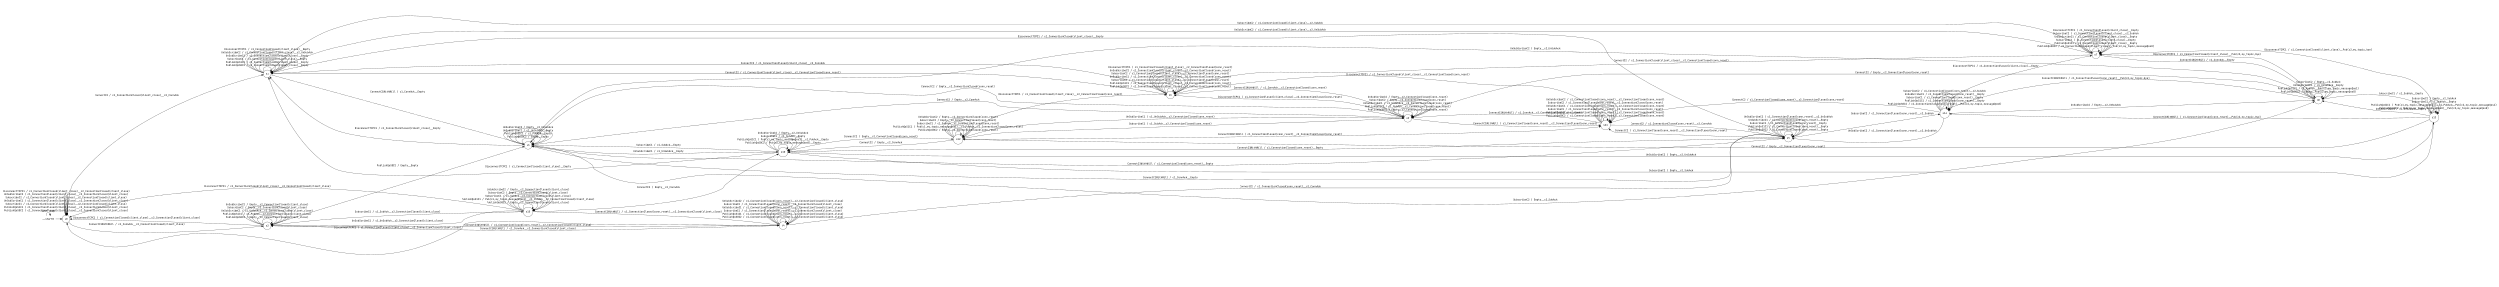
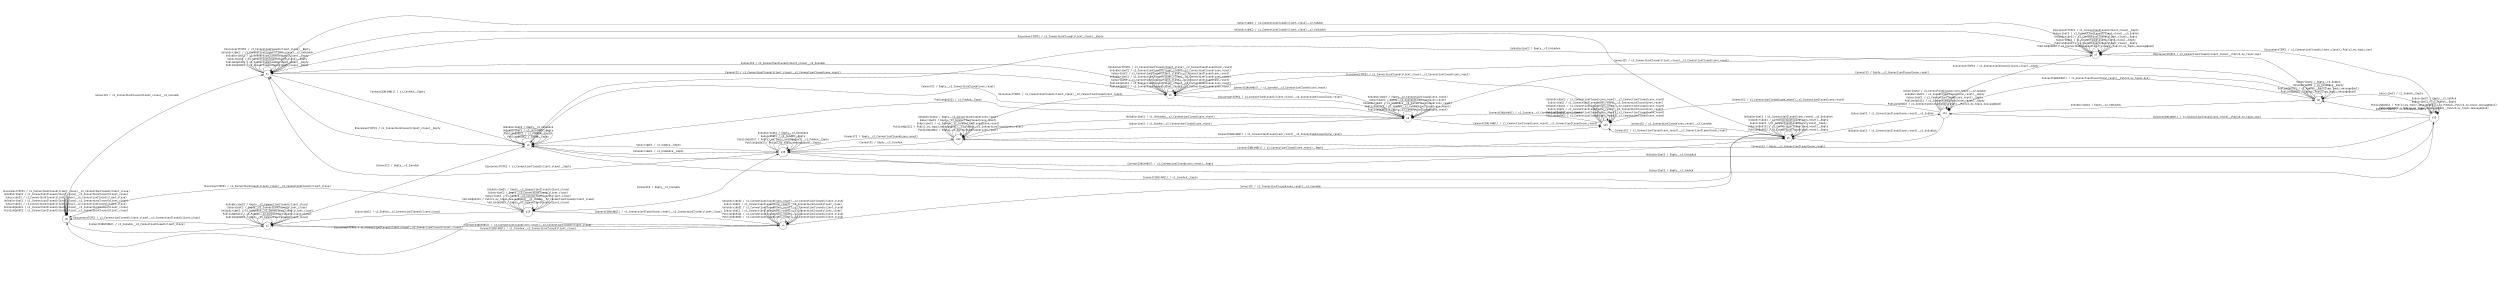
edge "s7" -> "s8": removed, label "ConnectC1WithWill / c1_ConnAck__Empty"
edge "s9" -> "s3": label "ConnectC2 / Empty__c2_ConnAck" -> "PublishQoS1C1 / c1_PubAck__Empty"
edge "s2" -> "s3": label "PublishQoS0C2 / Empty__Empty" -> "ConnectC2 / Empty__c2_ConnAck"
edge "s3" -> "s8": removed, label "SubscribeC2 / Empty__c2_SubAck"
node "__start0": removed
edge "s15" -> "s2": removed, label "UnSubScribeC1 / c1_UnSubAck__c2_ConnectionClosed(client_close)"
